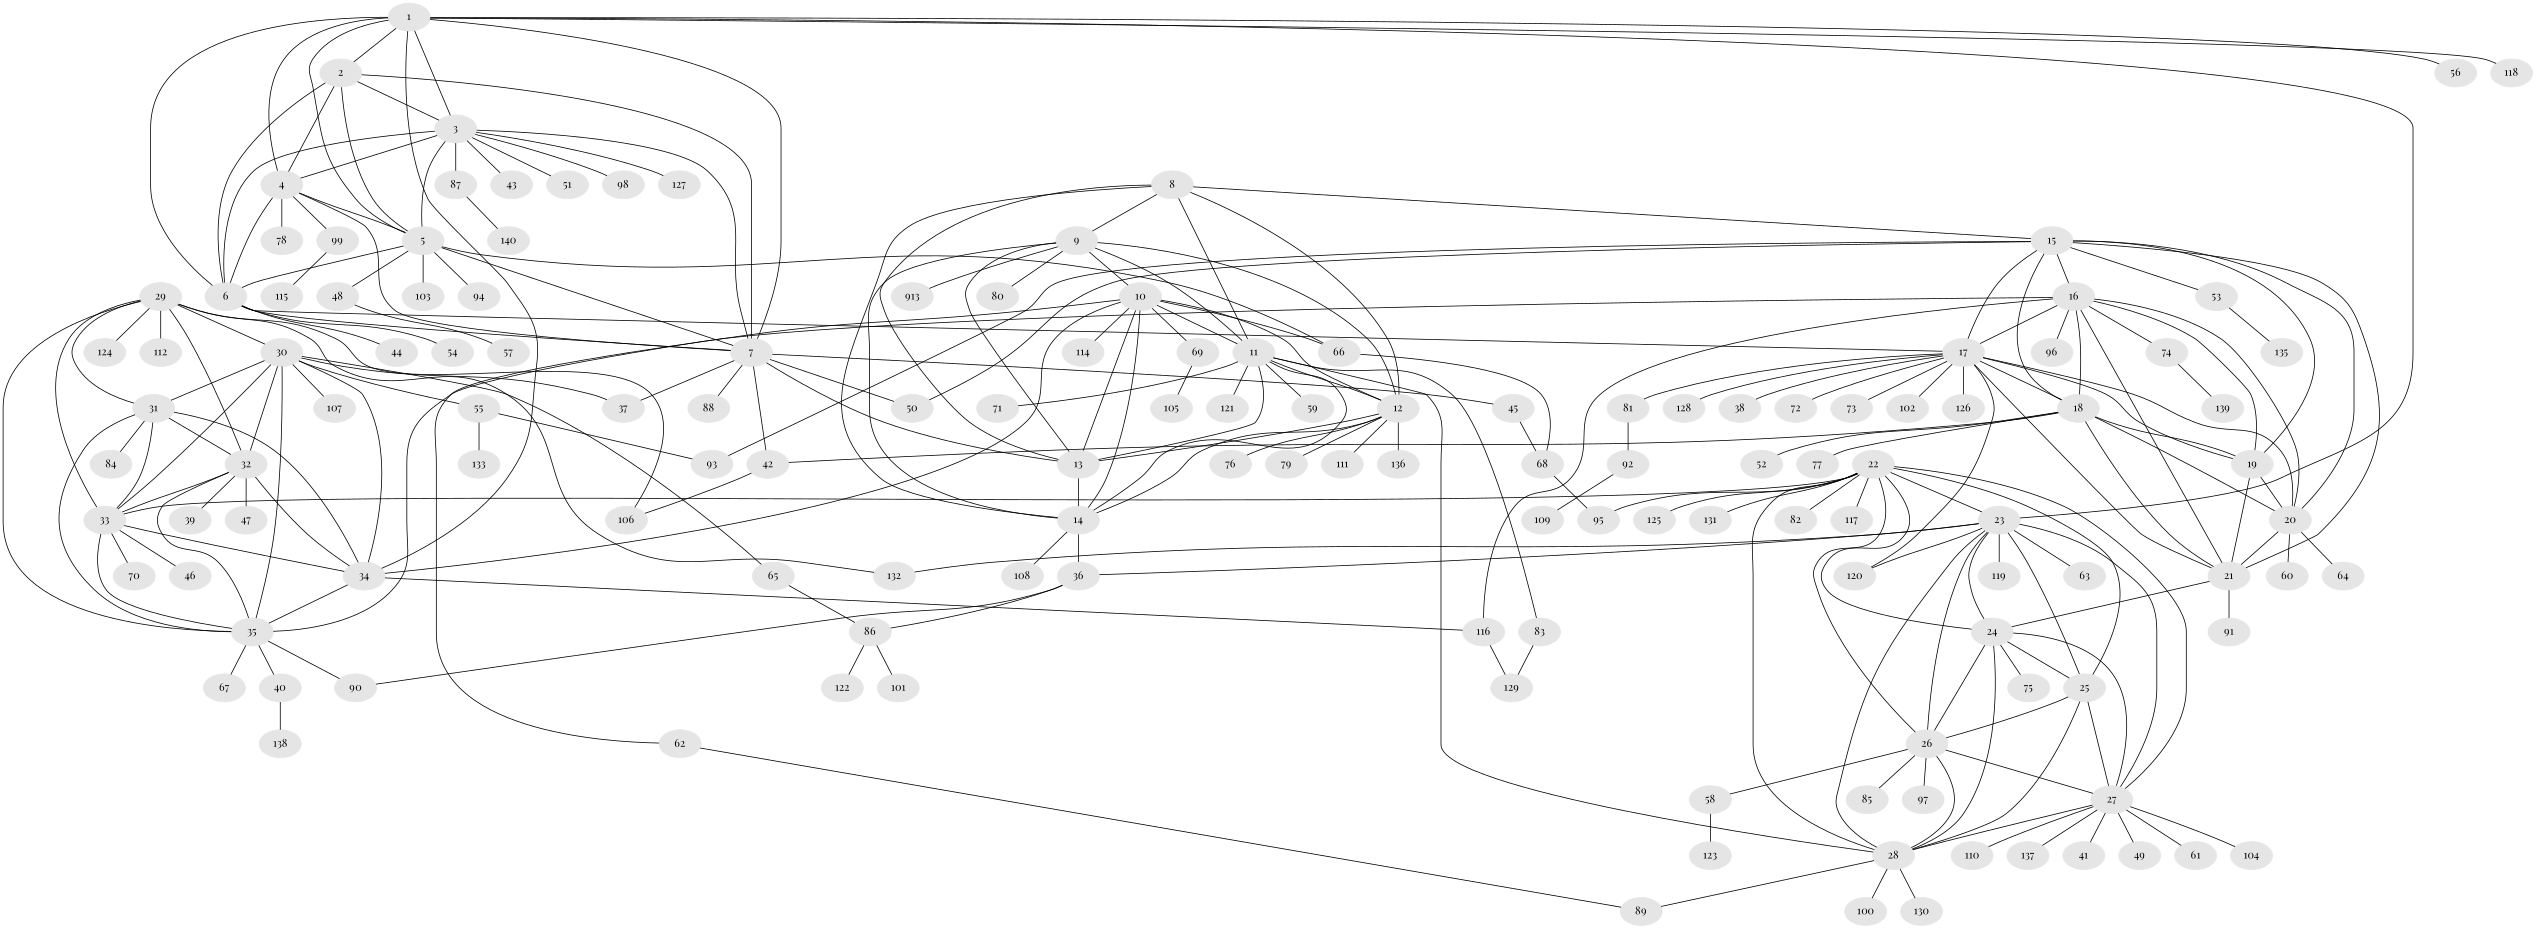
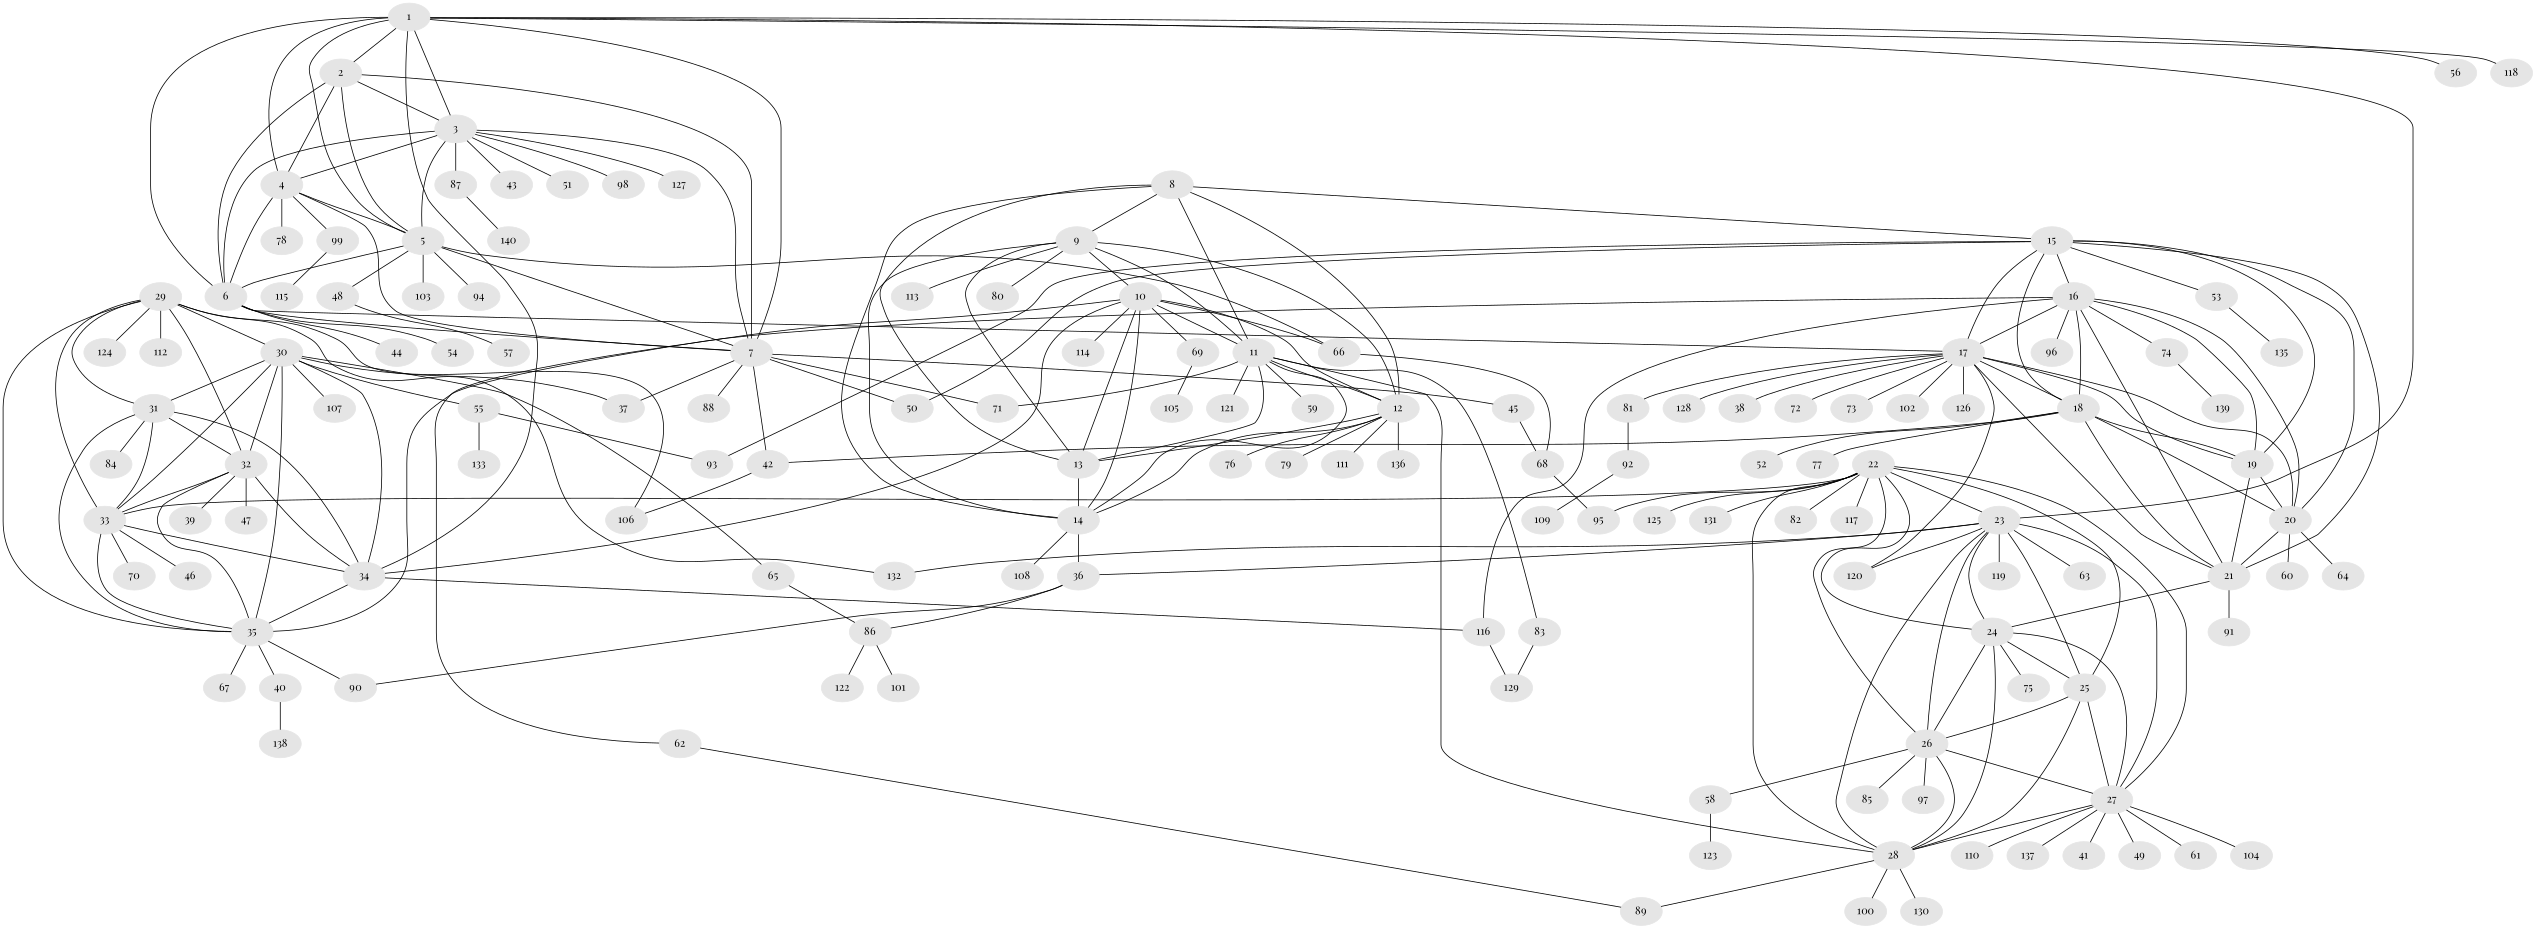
node "913": label "913" -> "113"
edge "7" -- "13": now "7" -- "71"
